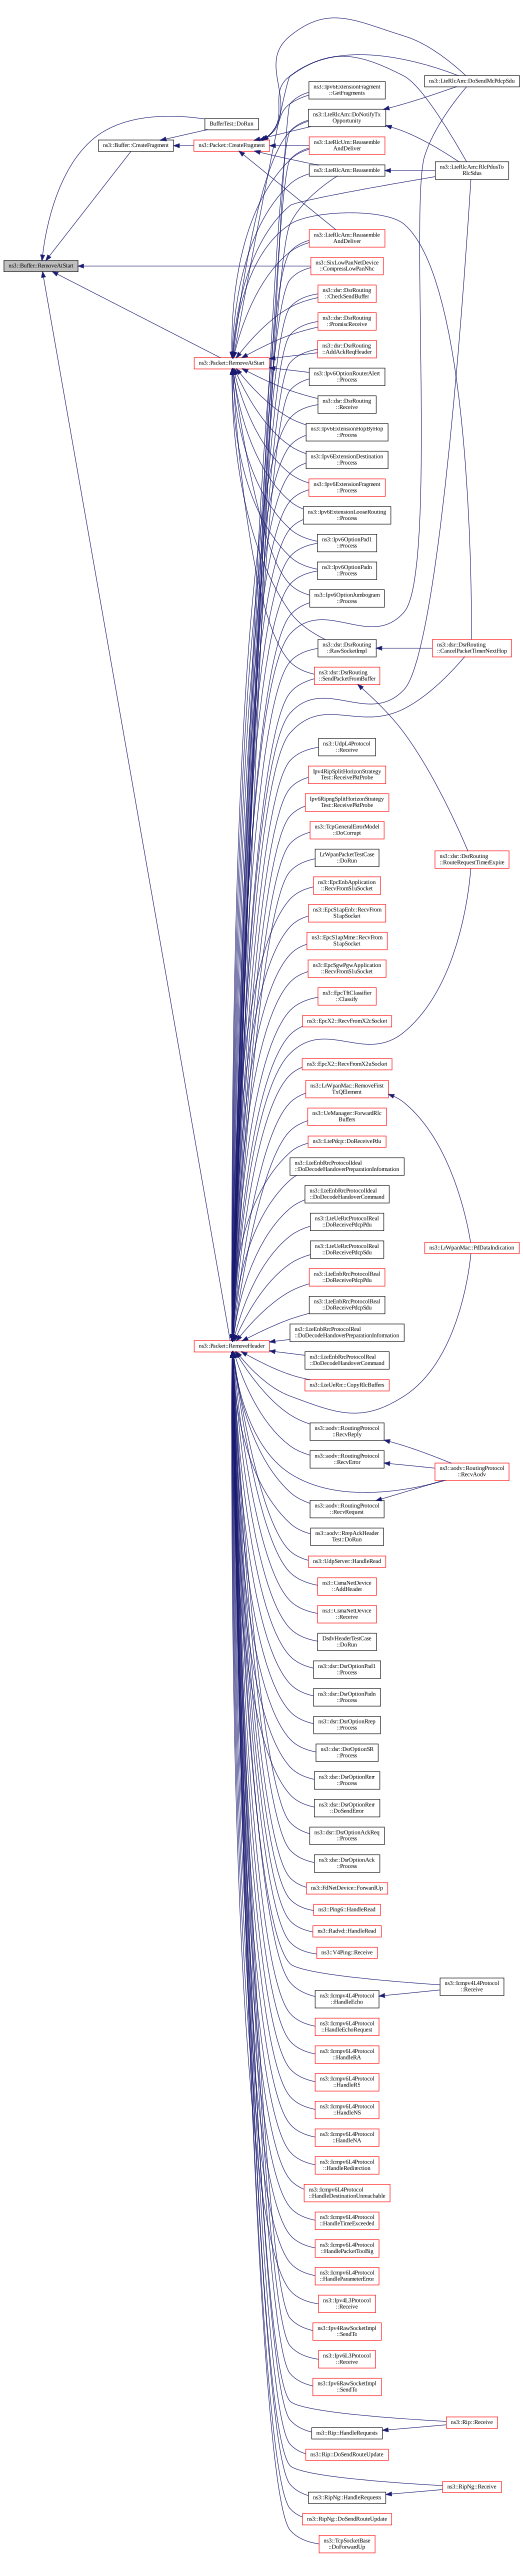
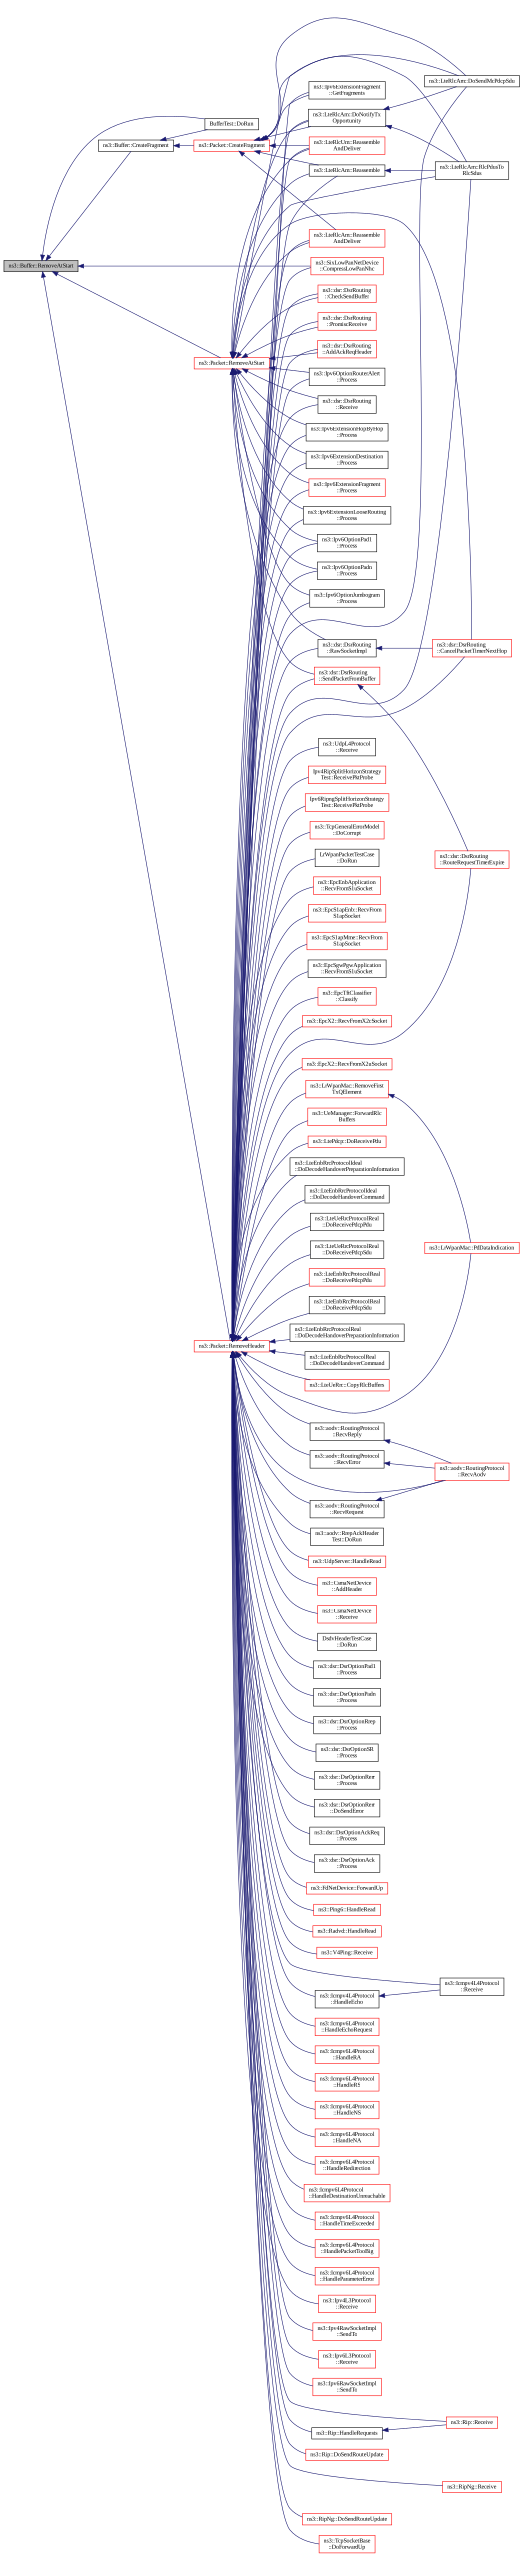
node "ns3::EpcSgwPgwApplication ::RecvFromS1uSocket": color red -> black
node "ns3::RipNg::HandleRequests": removed
